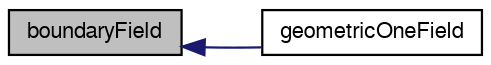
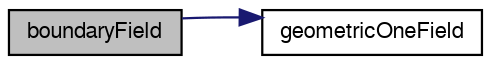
edge "geometricOneField" -> "boundaryField": reversed
